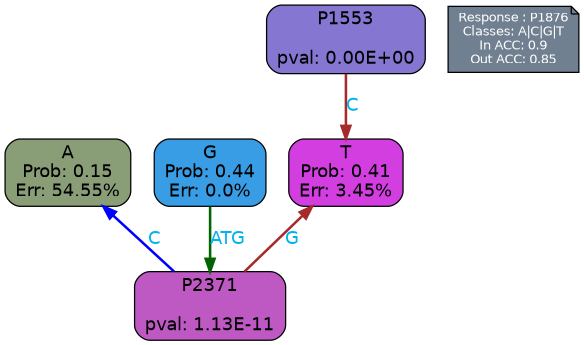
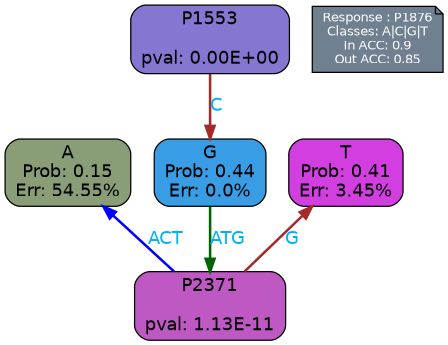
edge "P1553 pval: 0.00E+00" -> "T Prob: 0.41 Err: 3.45%": now "P1553 pval: 0.00E+00" -> "G Prob: 0.44 Err: 0.0%"
edge "P2371 pval: 1.13E-11" -> "A Prob: 0.15 Err: 54.55%": label "C" -> "ACT"
